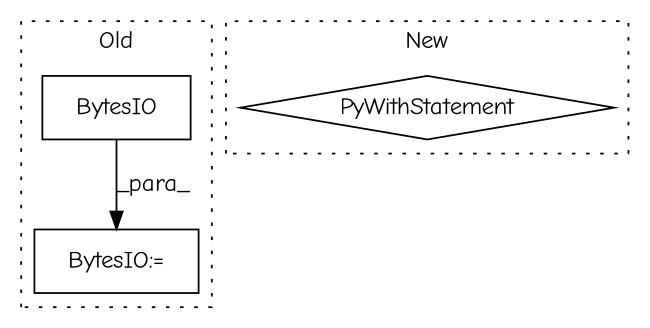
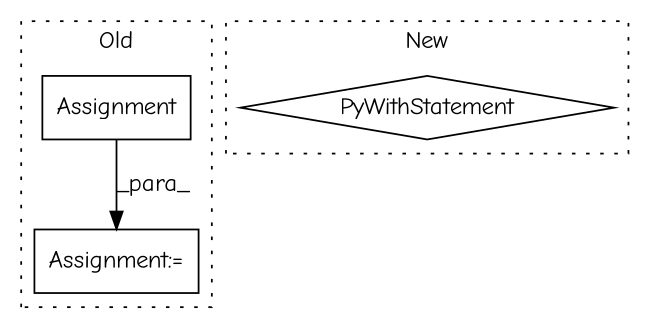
node "BytesIO": label "BytesIO" -> "Assignment"
node "BytesIO:=": label "BytesIO:=" -> "Assignment:="
